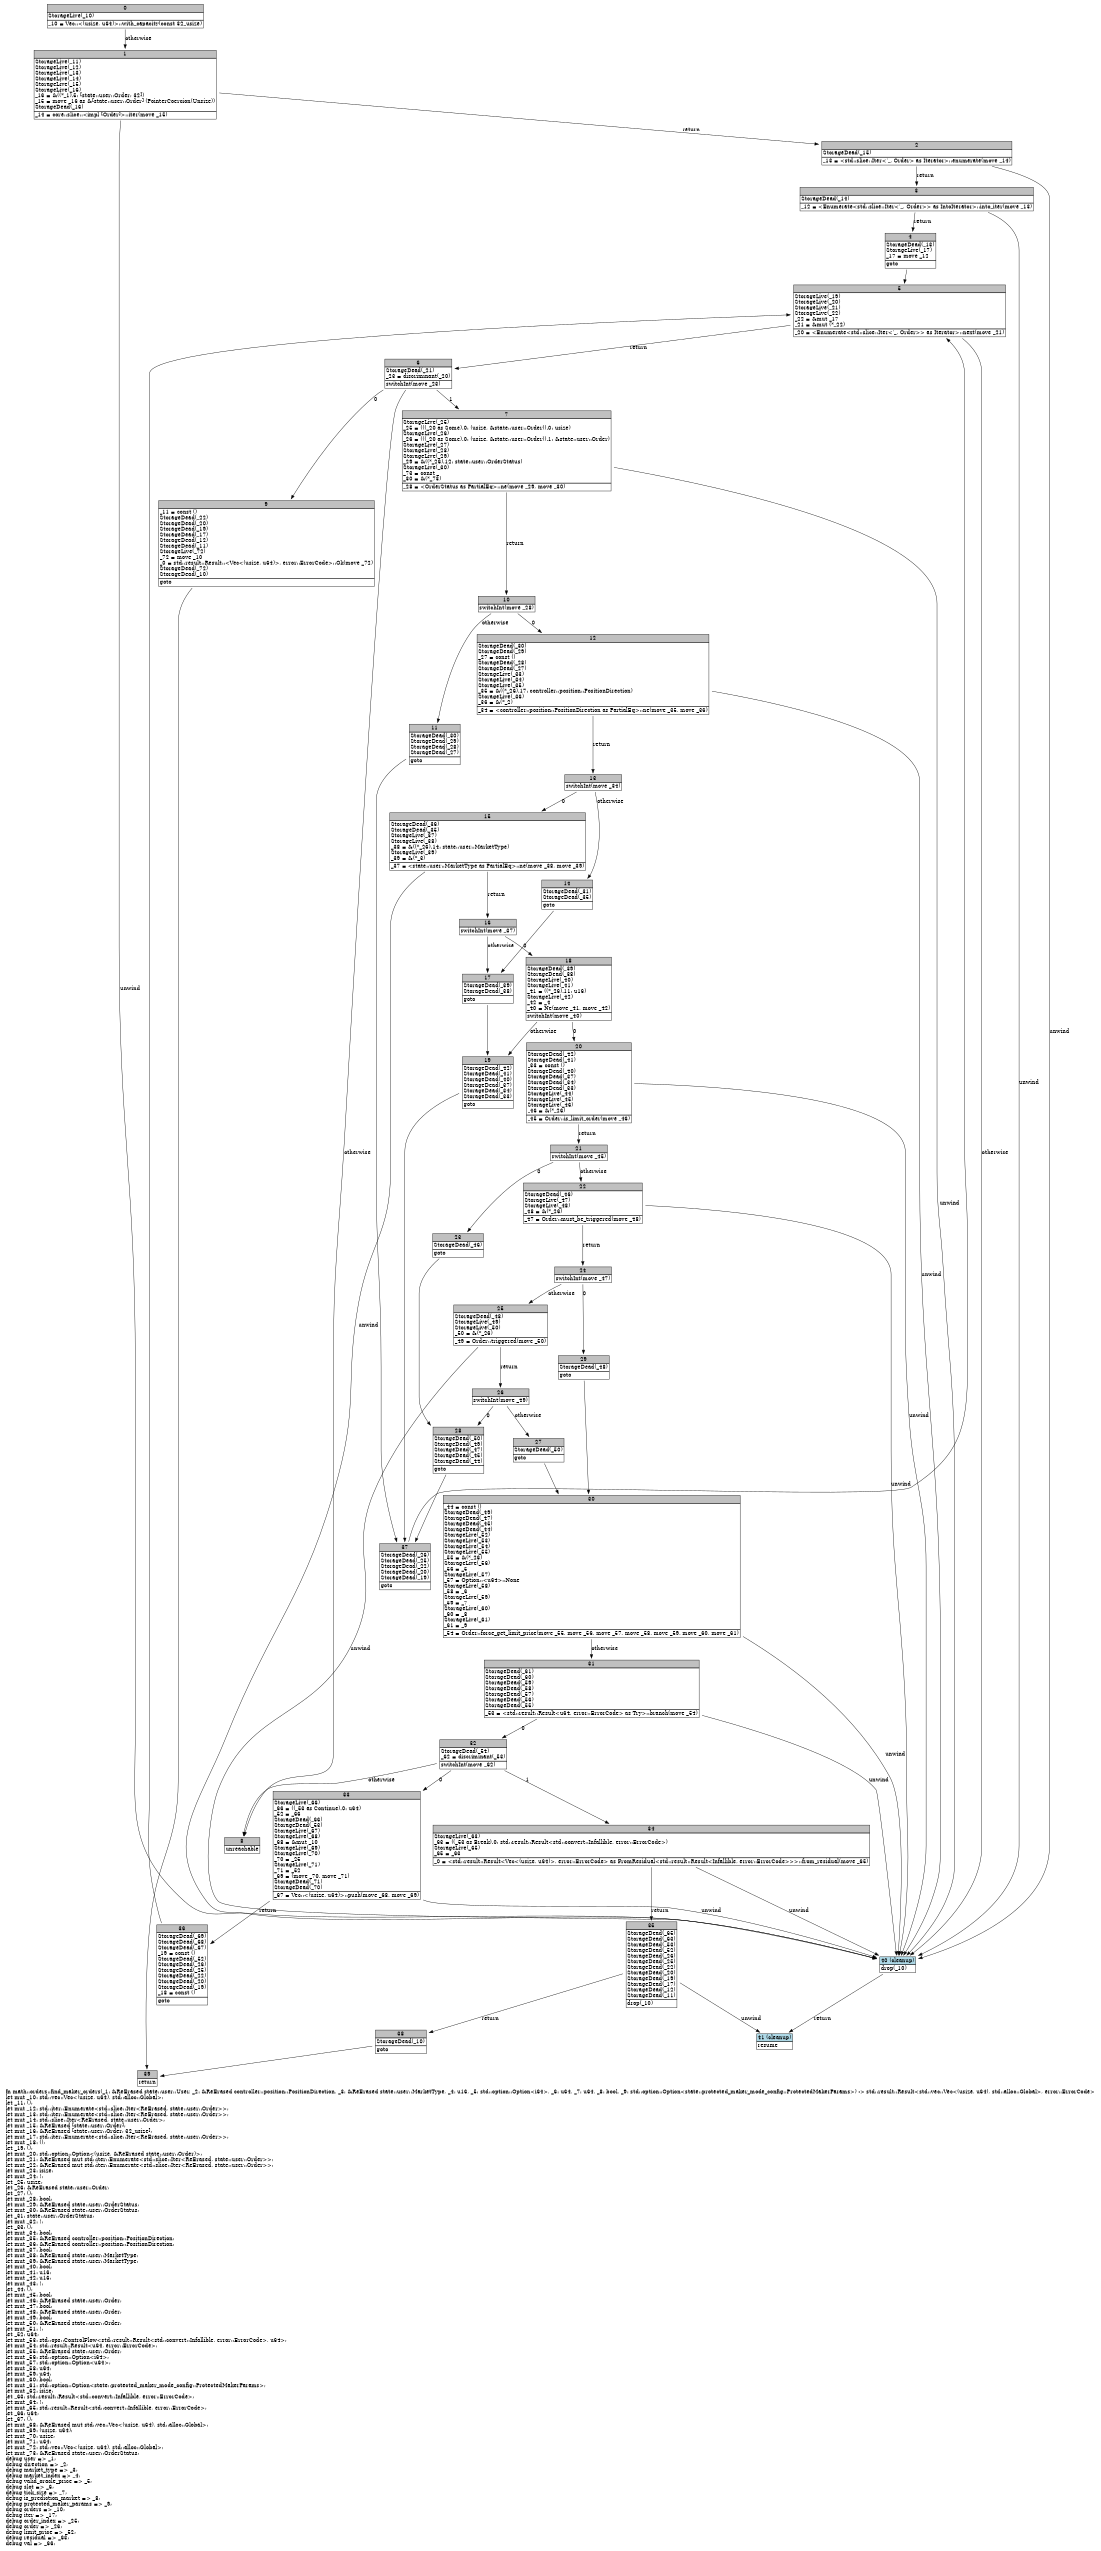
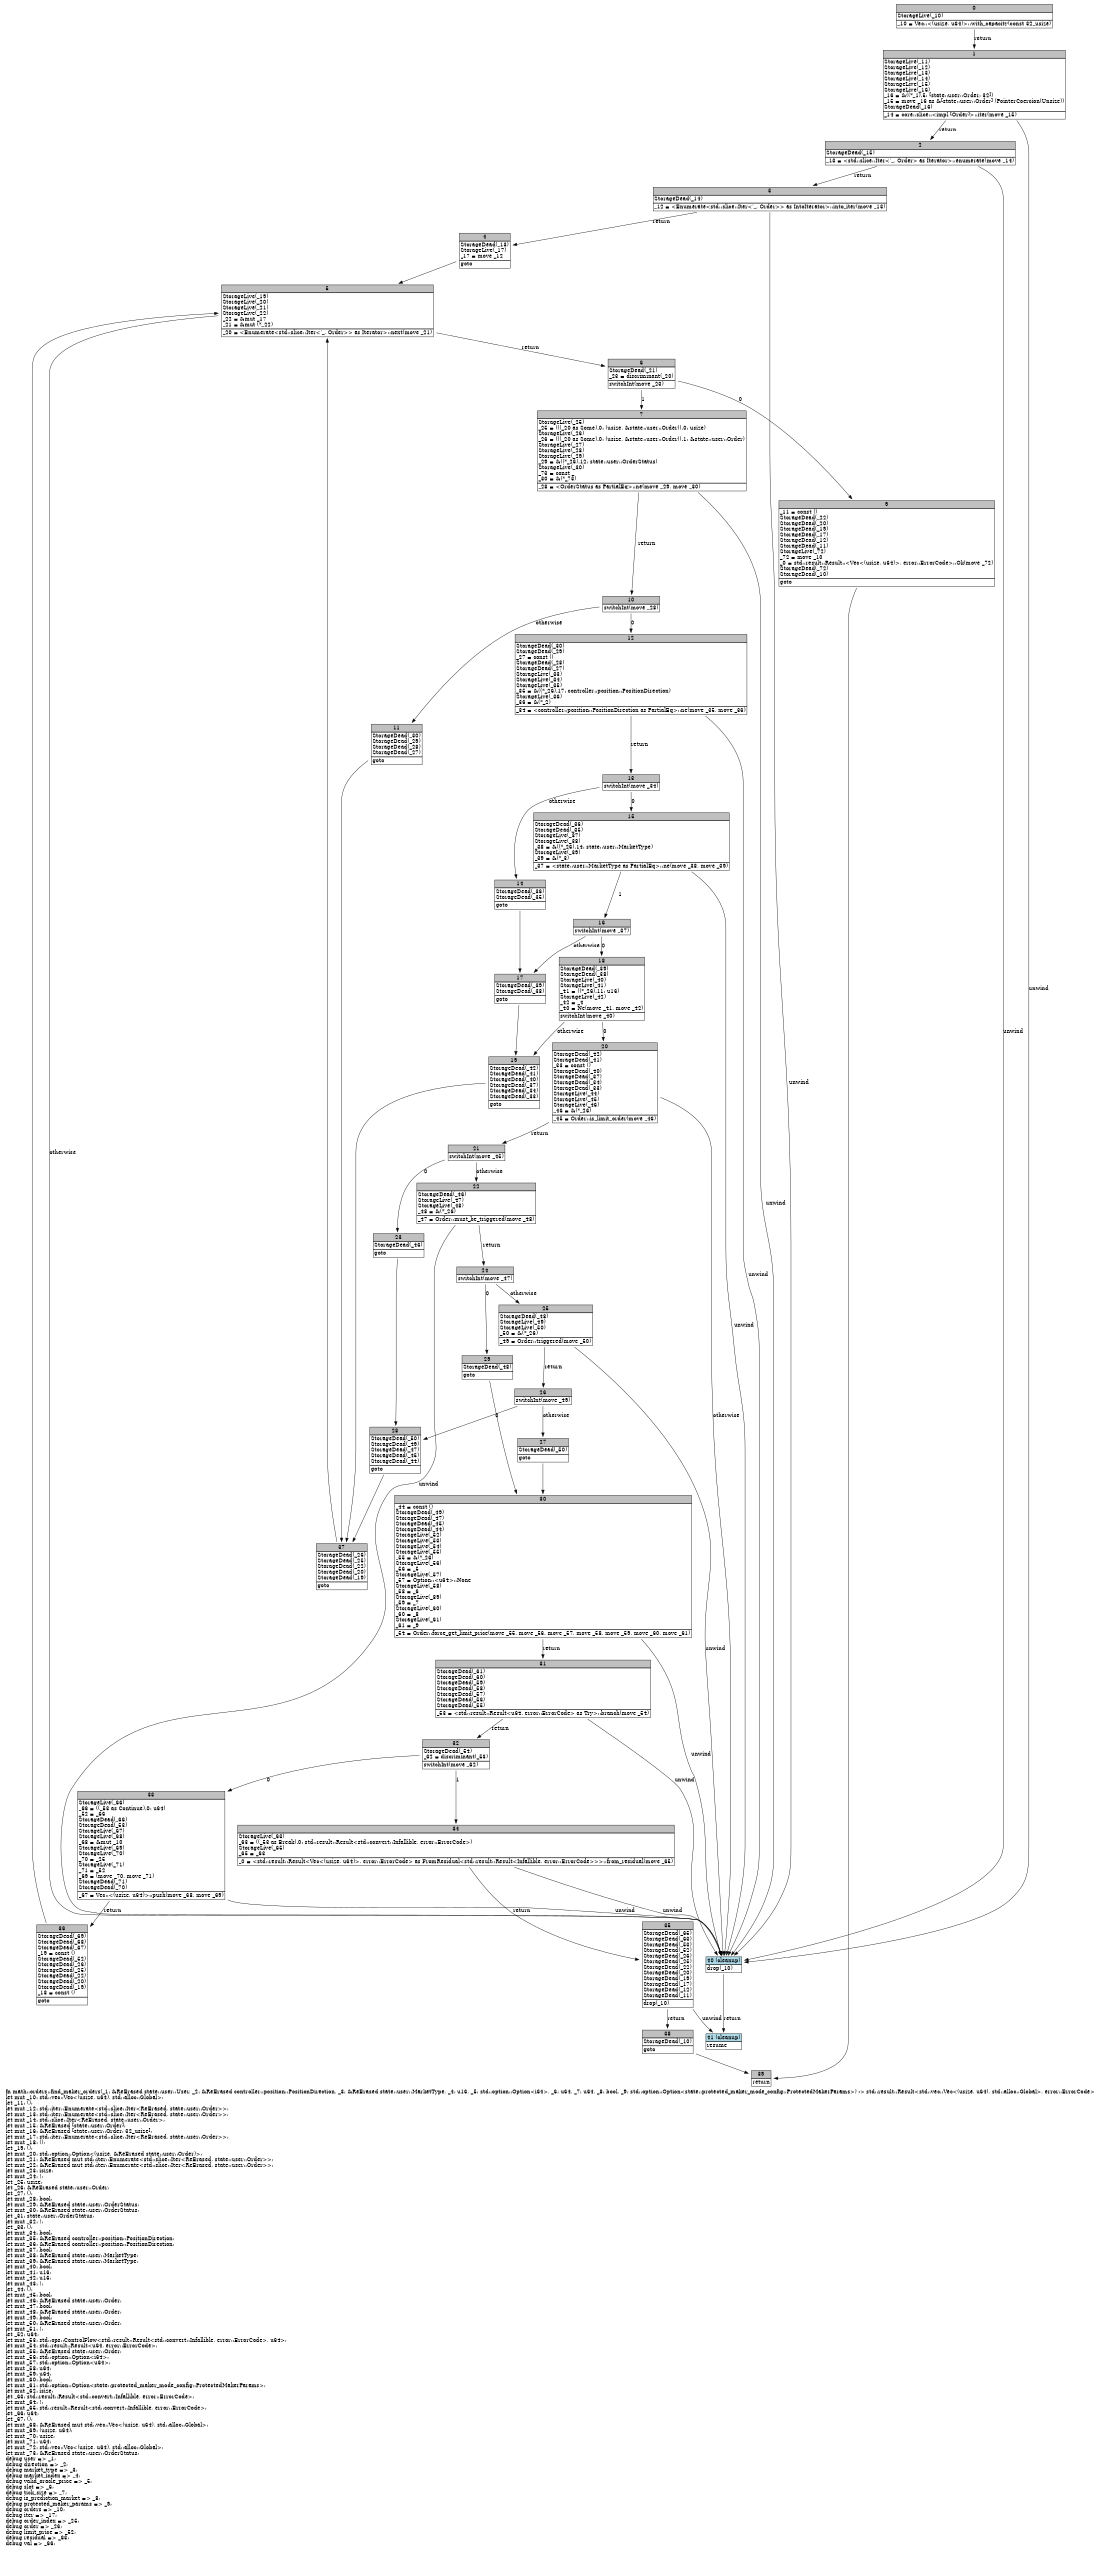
edge "0" -> "1": label "otherwise" -> "return"
node "14": text "StorageDead(_31)" -> "StorageDead(_36)"
edge "15" -> "16": label "return" -> "1"
edge "20" -> "40 (cleanup)": label "unwind" -> "otherwise"
node "30": text "StorageLive(_59)" -> "StorageLive(_89)"
edge "30" -> "31": label "otherwise" -> "return"
edge "31" -> "32": label "0" -> "return"
node "8": removed
